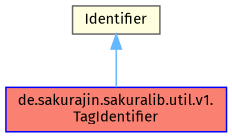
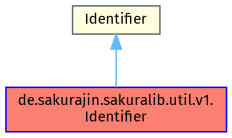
node "de.sakurajin.sakuralib.util.v1. TagIdentifier": label "de.sakurajin.sakuralib.util.v1. TagIdentifier" -> "de.sakurajin.sakuralib.util.v1. Identifier"
